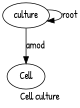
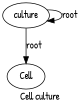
edge "culture" -> "Cell": label "amod" -> "root"
